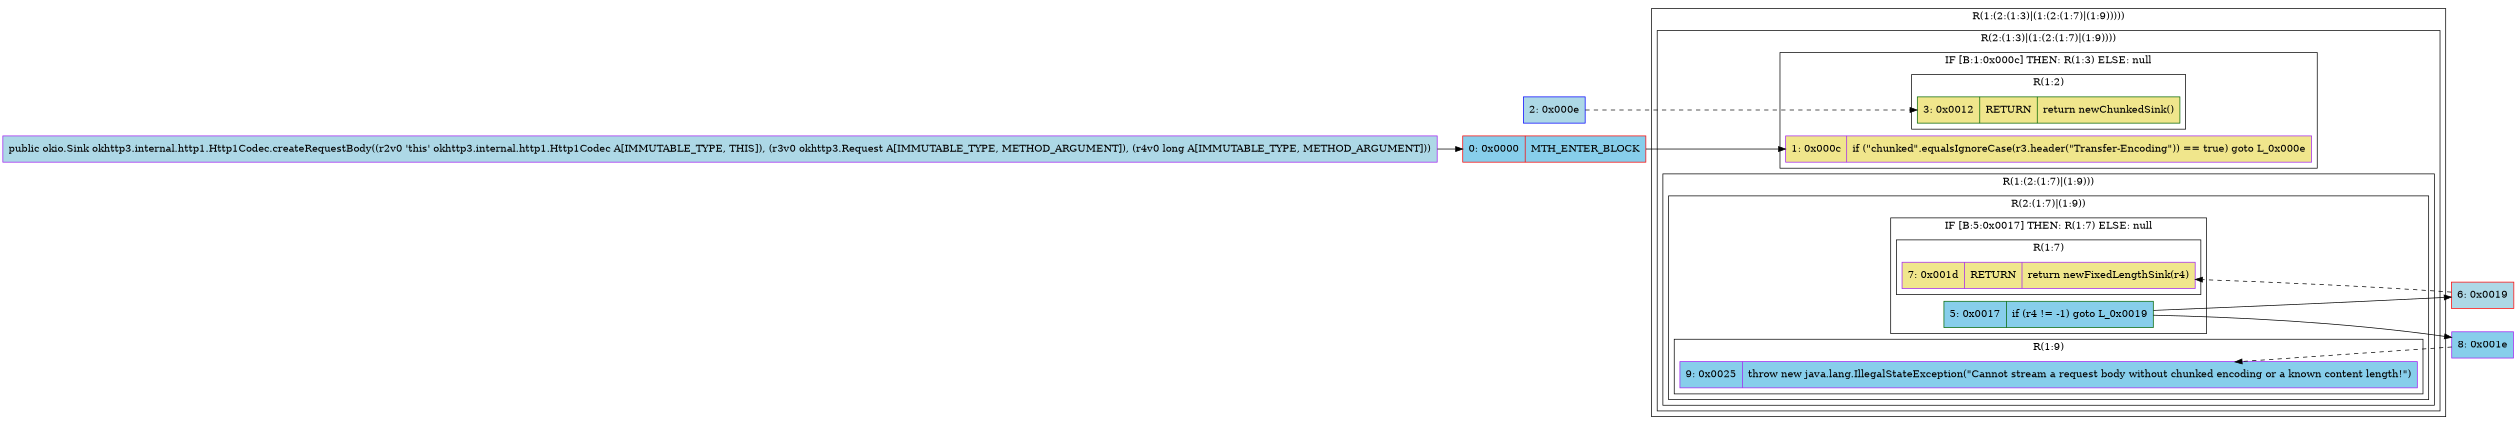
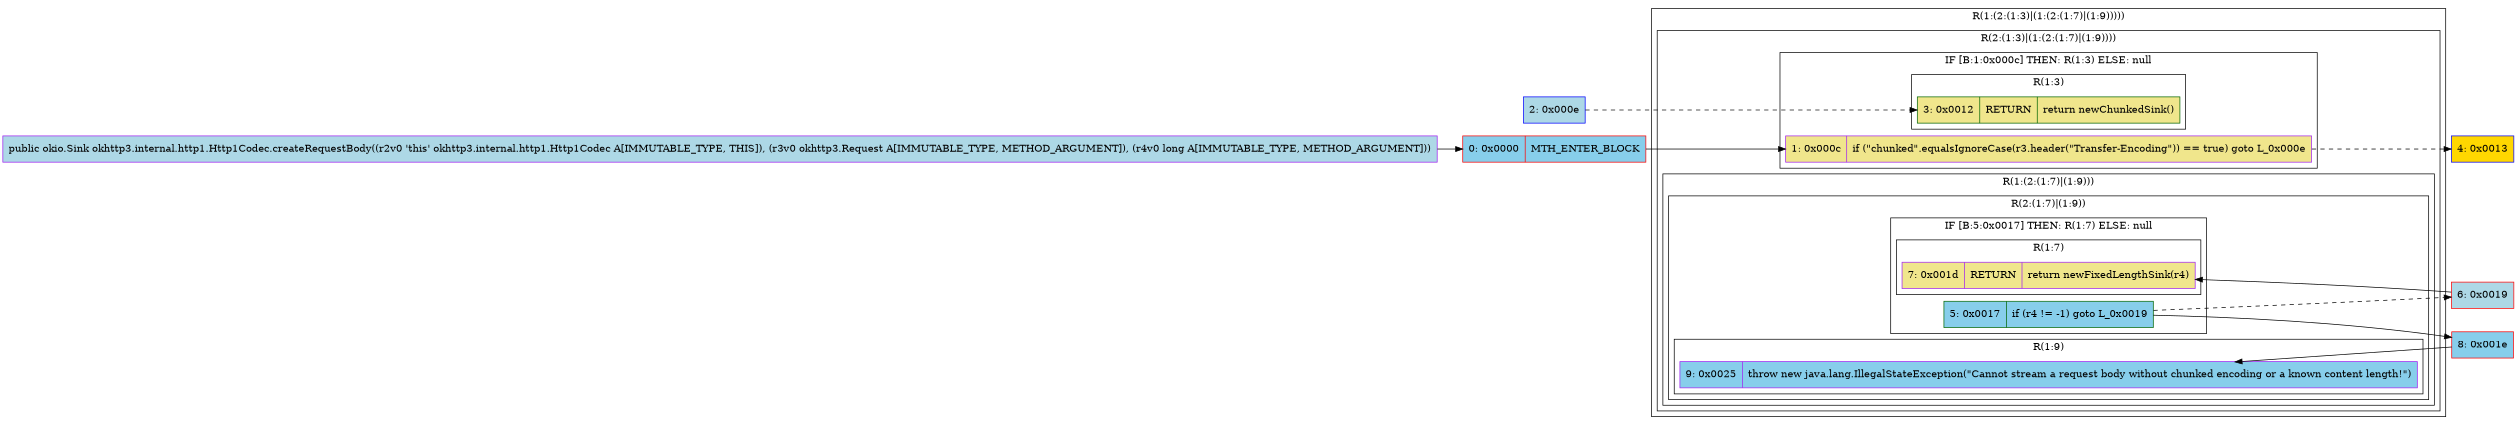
cluster "R(1:2)": label "R(1:2)" -> "R(1:3)"
node "4: 0x0013": added
edge "6: 0x0019" -> "7: 0x001d": style dashed -> solid
edge "5: 0x0017" -> "6: 0x0019": style solid -> dashed
node "8: 0x001e": color purple -> red
edge "8: 0x001e" -> "9: 0x0025": style dashed -> solid
